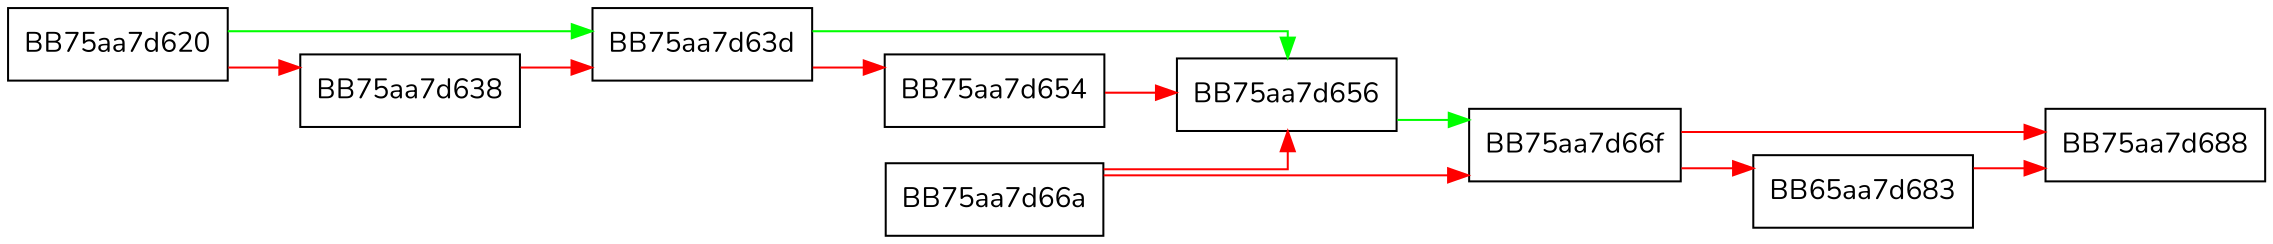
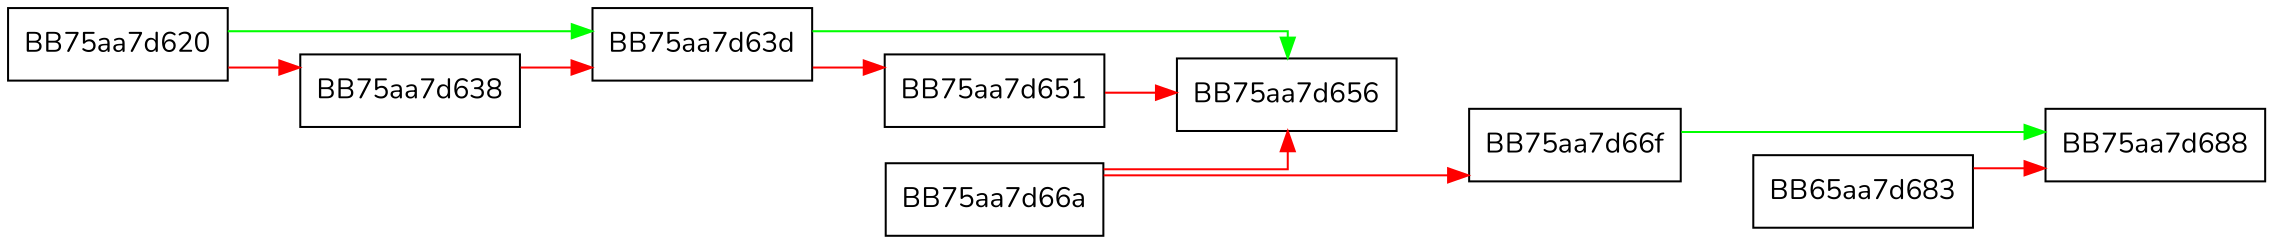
node "BB75aa7d654": label "BB75aa7d654" -> "BB75aa7d651"
edge "BB75aa7d656" -> "BB75aa7d66f": removed
edge "BB75aa7d66f" -> "BB75aa7d688": color red -> green
edge "BB75aa7d66f" -> "BB65aa7d683": removed
